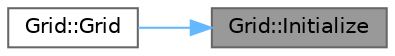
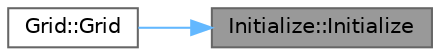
node "Grid::Initialize": label "Grid::Initialize" -> "Initialize::Initialize"
